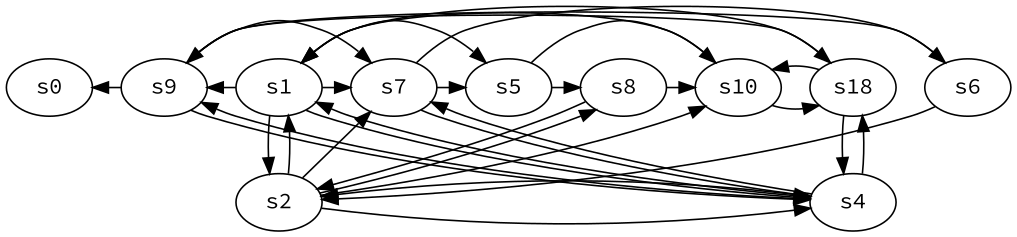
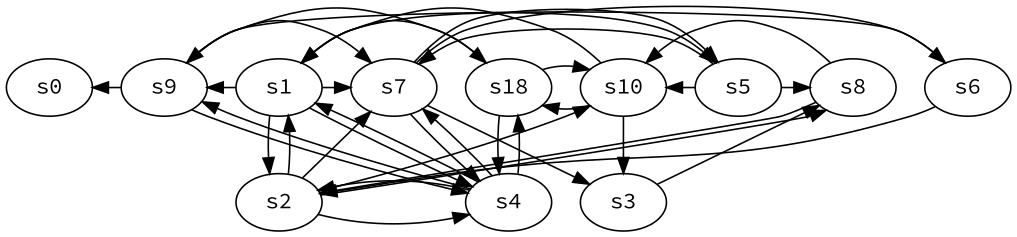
edge "s5" -> "s7": added
node "s3": added
